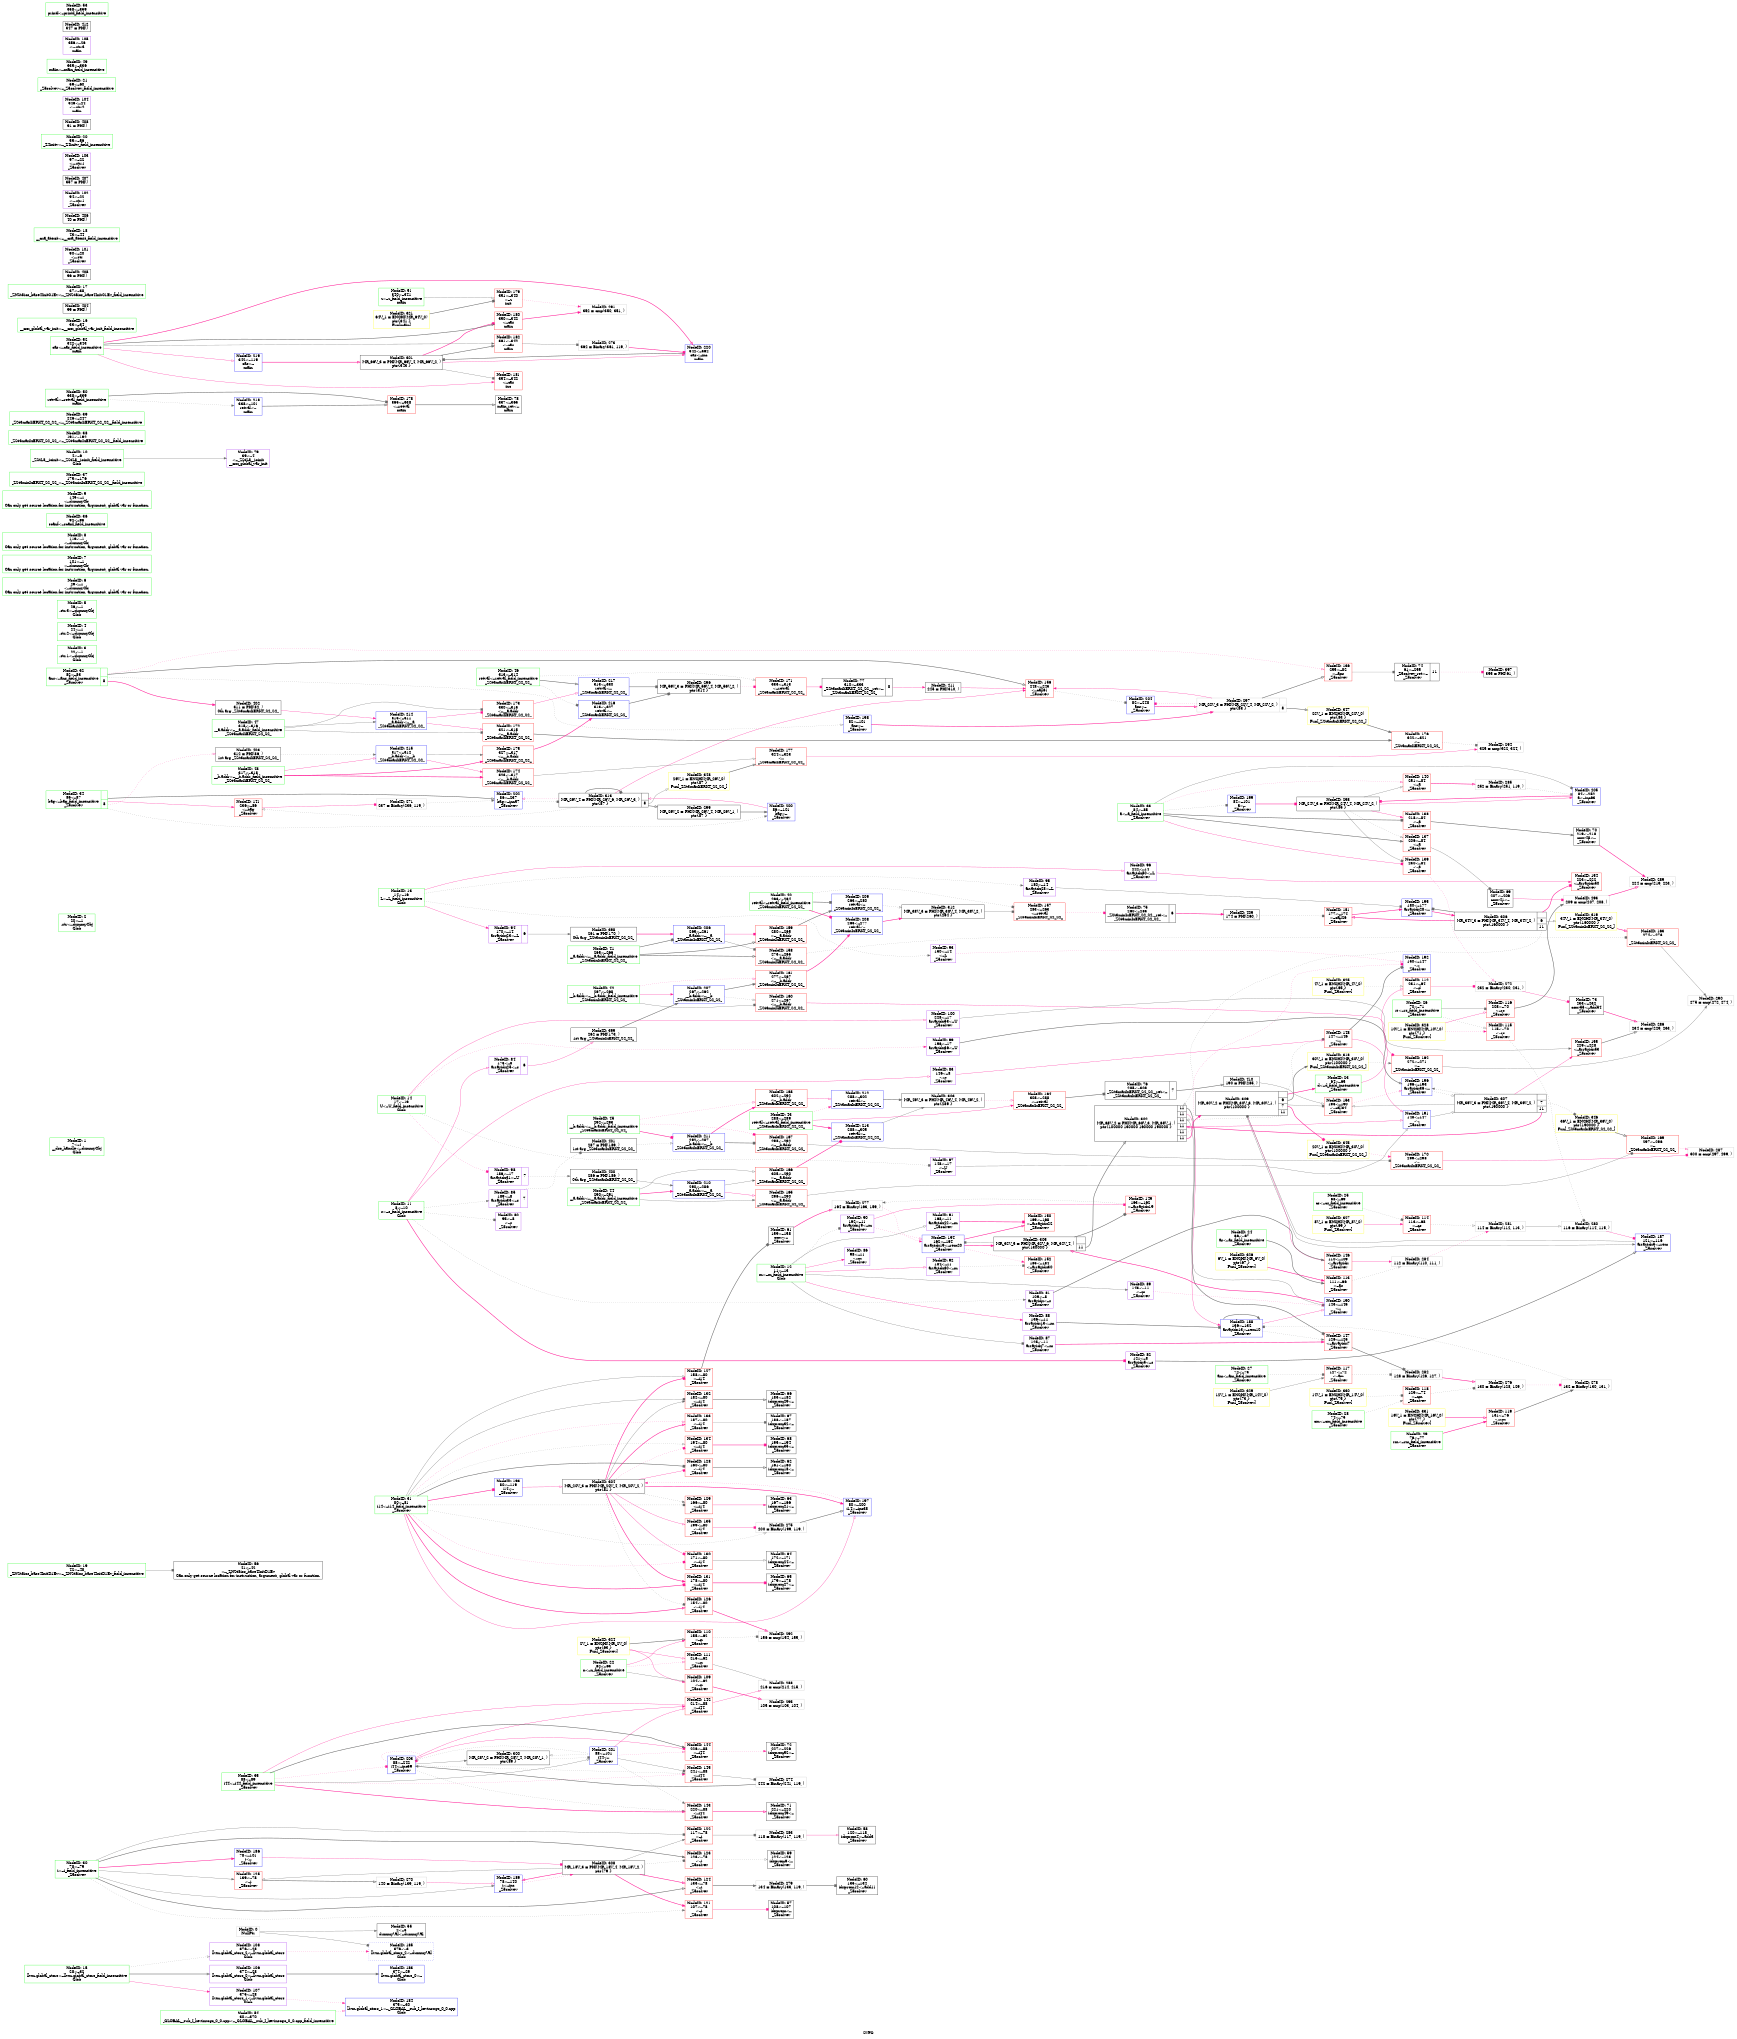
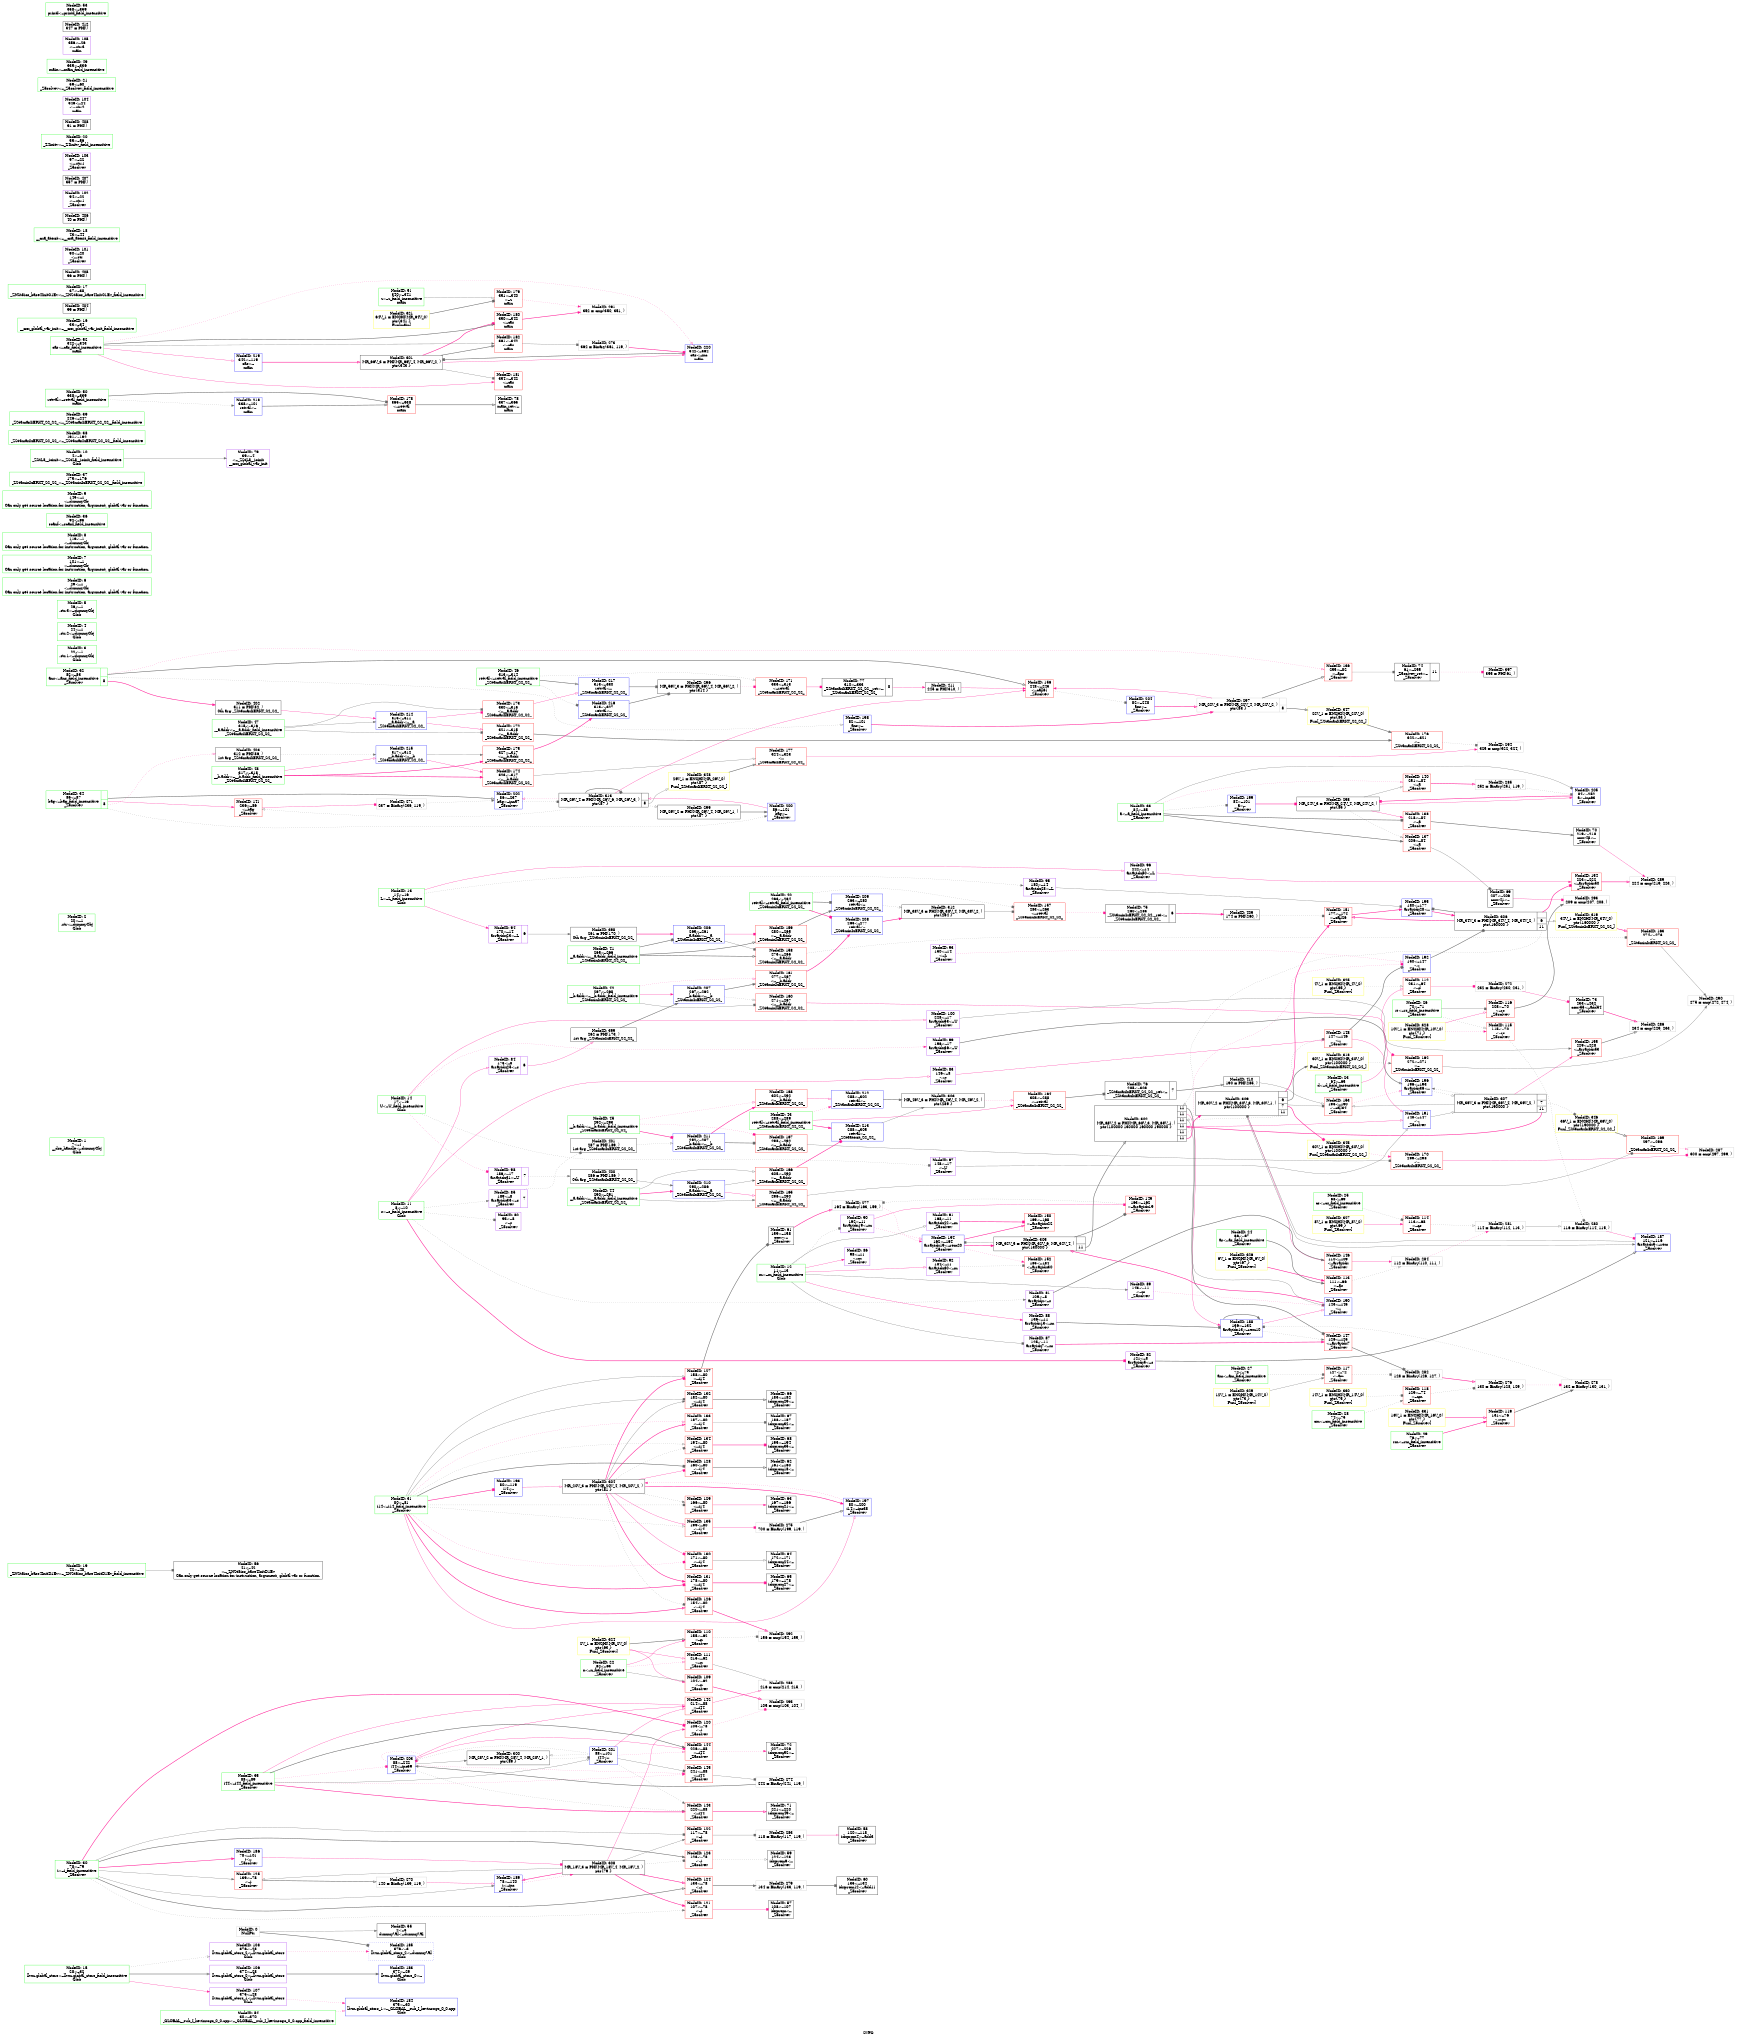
edge "NodeID: 52" -> "NodeID: 220": style bold -> dotted
node "NodeID: 179": text "init" -> "main"
node "NodeID: 181": text "inc" -> "main"
edge "NodeID: 297" -> "NodeID: 204": removed
edge "NodeID: 313" -> "NodeID: 299": style bold -> dotted
edge "NodeID: 70" -> "NodeID: 289": style bold -> solid
node "NodeID: 139": removed
edge "NodeID: 293" -> "NodeID: 289": now "NodeID: 154" -> "NodeID: 289"
edge "NodeID: 13" -> "NodeID: 93": removed
edge "NodeID: 192" -> "NodeID: 306": added
edge "NodeID: 309" -> "NodeID: 23": now "NodeID: 309" -> "NodeID: 151"
node "NodeID: 213": text "_ZSt3maxIxERKT_S2_S2_" -> "_ZSt3atexit_S2_S2_"
node "NodeID: 345": text "20V_1 = ENCHI(MR_30V_0)" -> "30V_1 = ENCHI(MR_30V_0)"
edge "NodeID: 149" -> "NodeID: 277": arrowhead normal -> box
edge "NodeID: 304" -> "NodeID: 134": color deeppink -> gray40
node "NodeID: 275": text "200 = Binary(199, 119, )" -> "700 = Binary(199, 119, )"
edge "NodeID: 31" -> "NodeID: 275": now "NodeID: 31" -> "NodeID: 135"
node "NodeID: 120": added
edge "NodeID: 203" -> "NodeID: 145": color gray40 -> deeppink
edge "NodeID: 0" -> "NodeID: 185": style solid -> bold
